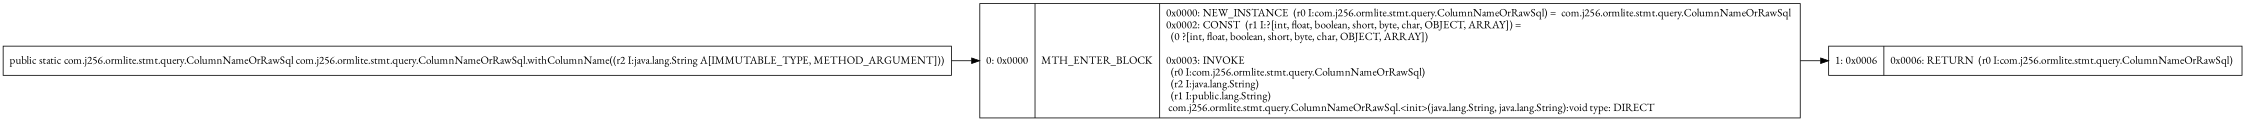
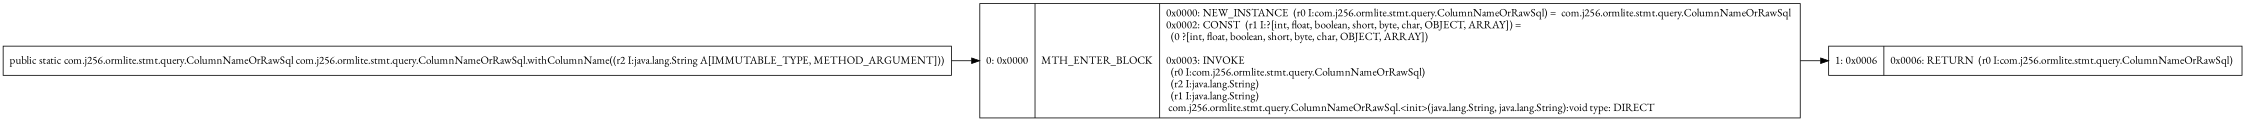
node "0: 0x0000": text "(r1 I:public.lang.String)" -> "(r1 I:java.lang.String)"
